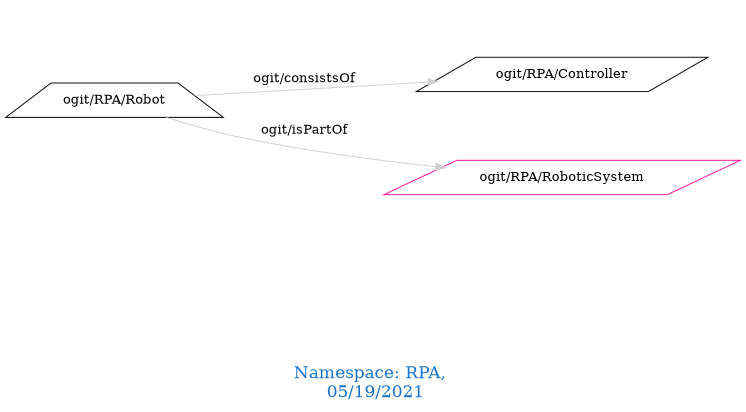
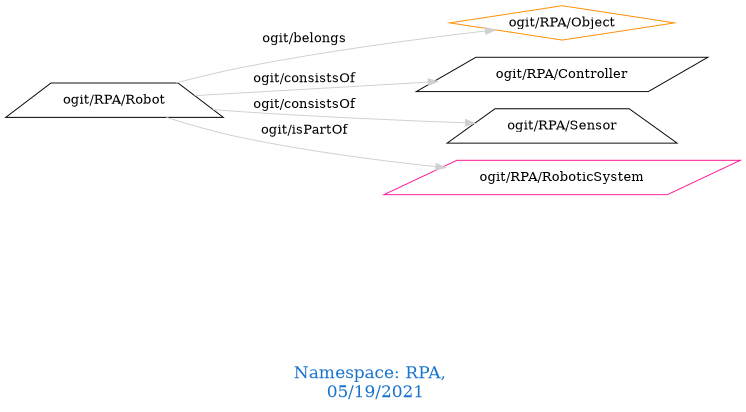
node "ogit/RPA/Object": added
node "ogit/RPA/Sensor": added
